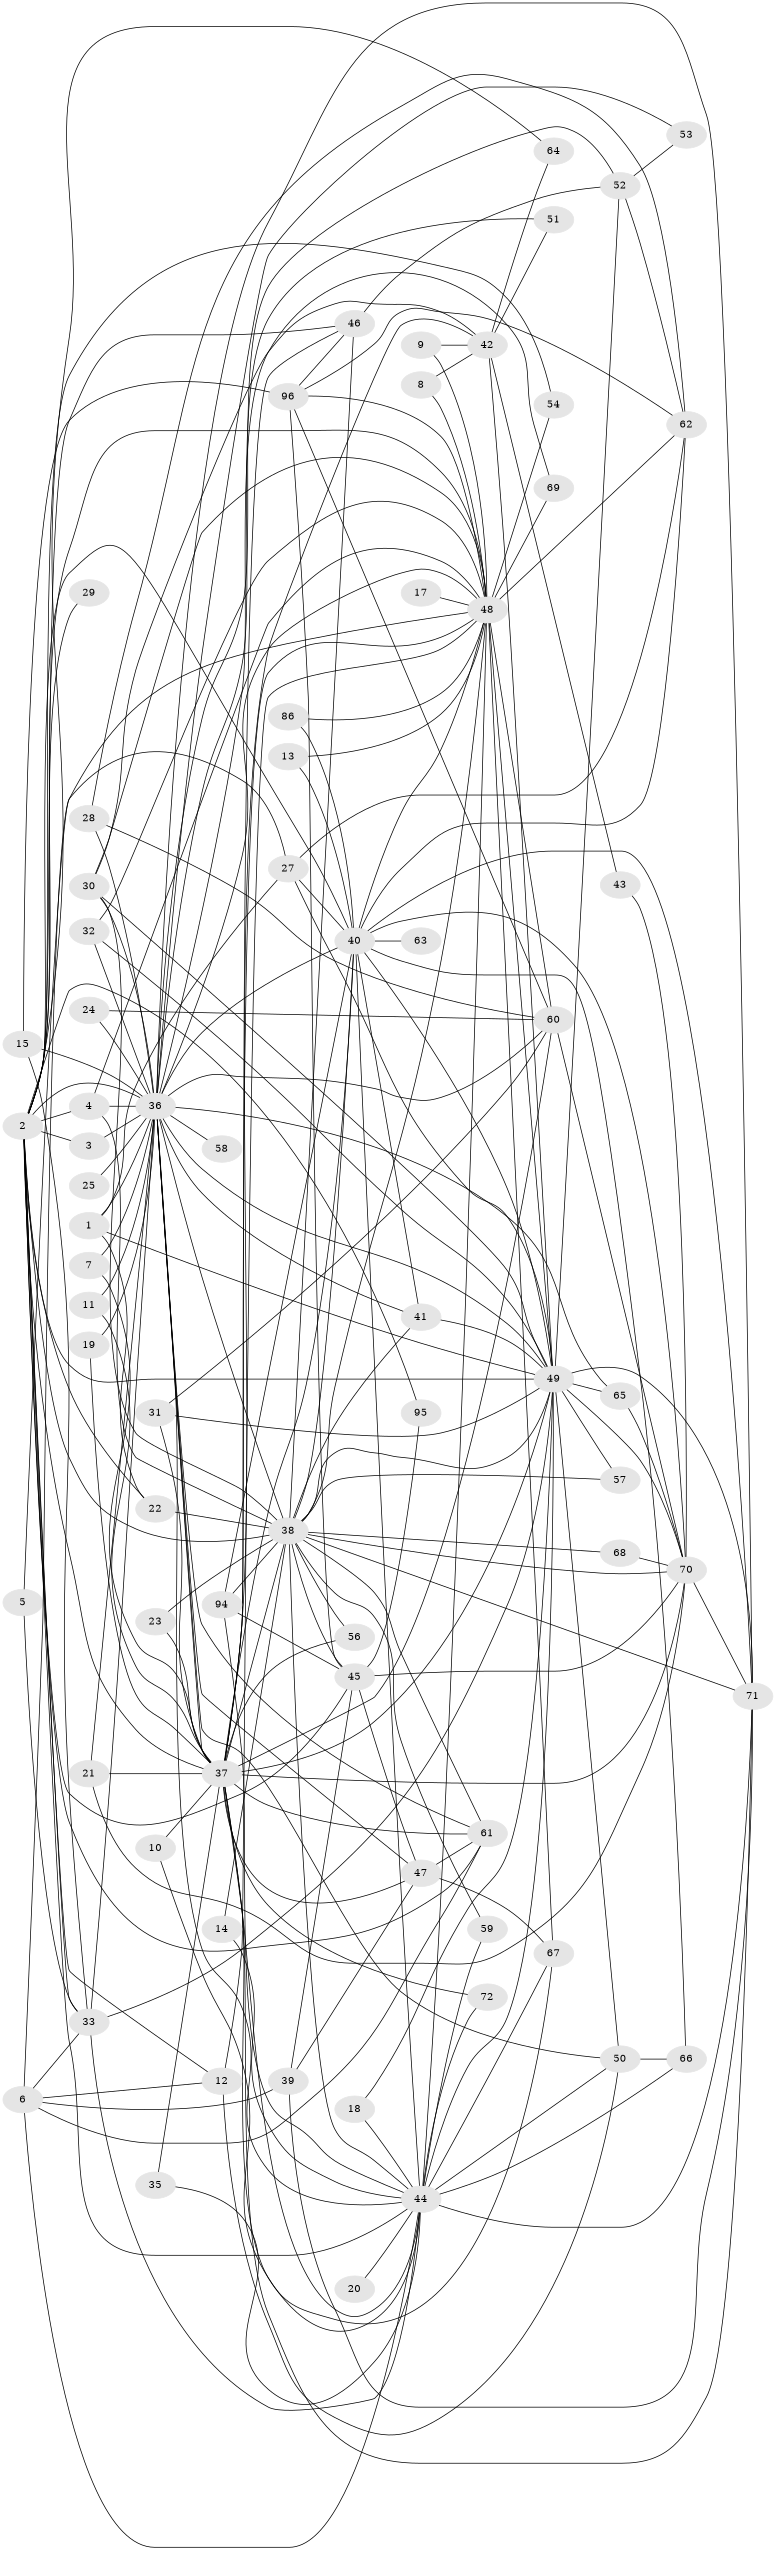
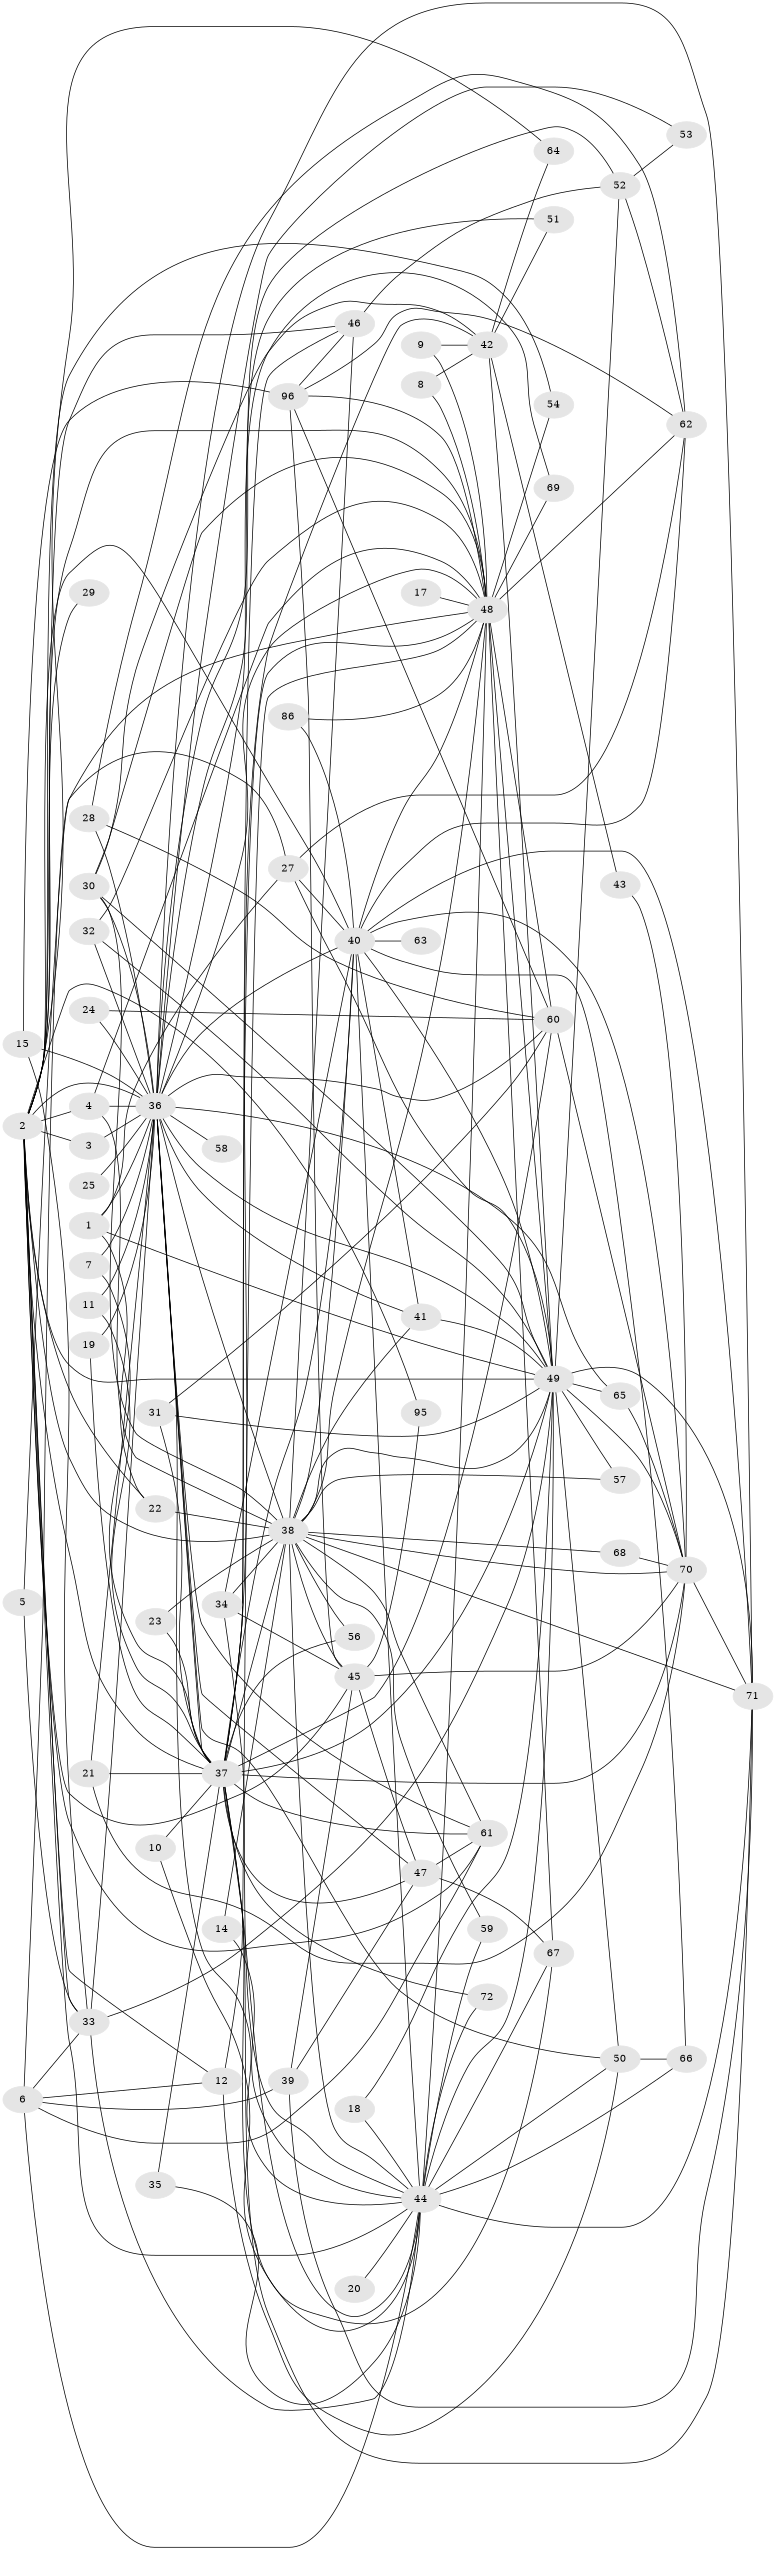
node "13": removed
node "94": label "94" -> "34"
